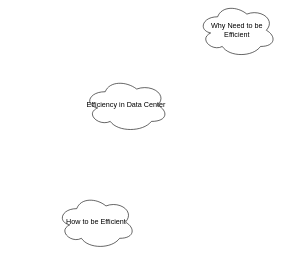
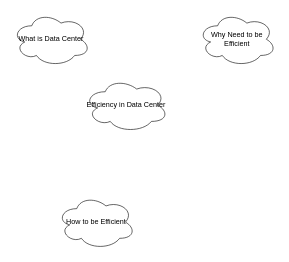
node "Why Need to be Efficient": moved (237, 30) -> (237, 39)
node "What is Data Center": added
